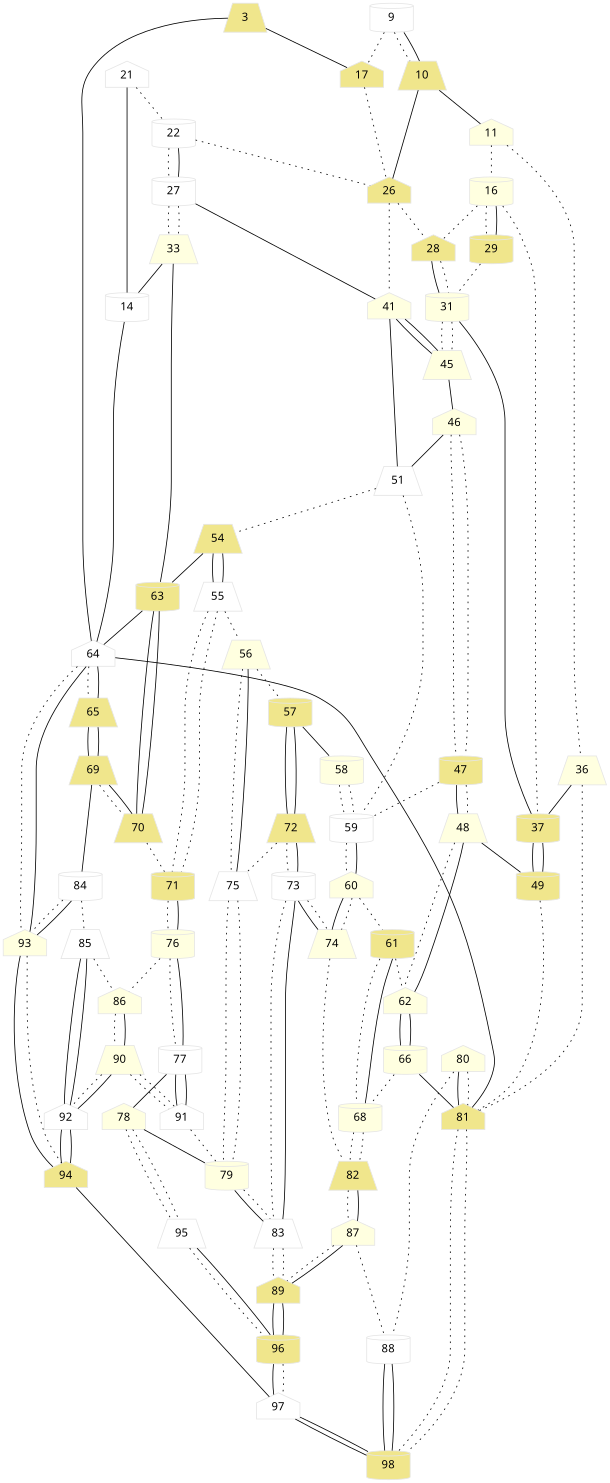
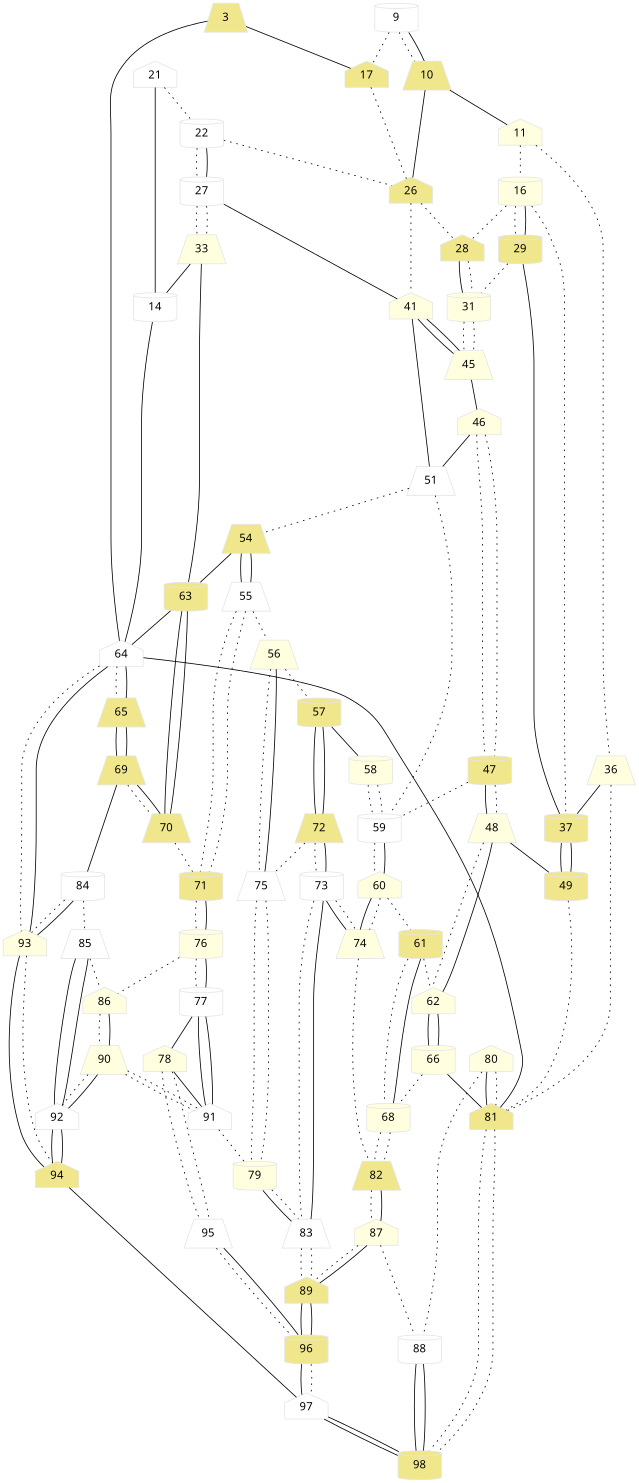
edge "31" -- "37": now "29" -- "37"
edge "78" -- "79": now "78" -- "91"
